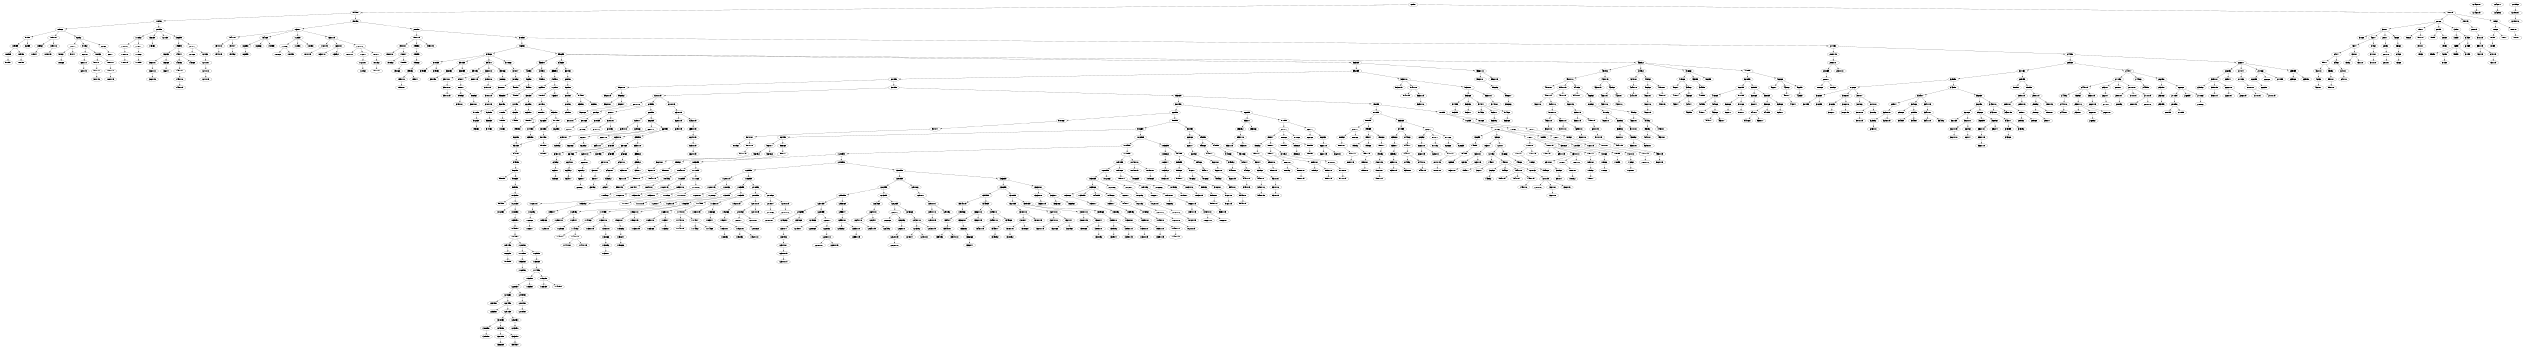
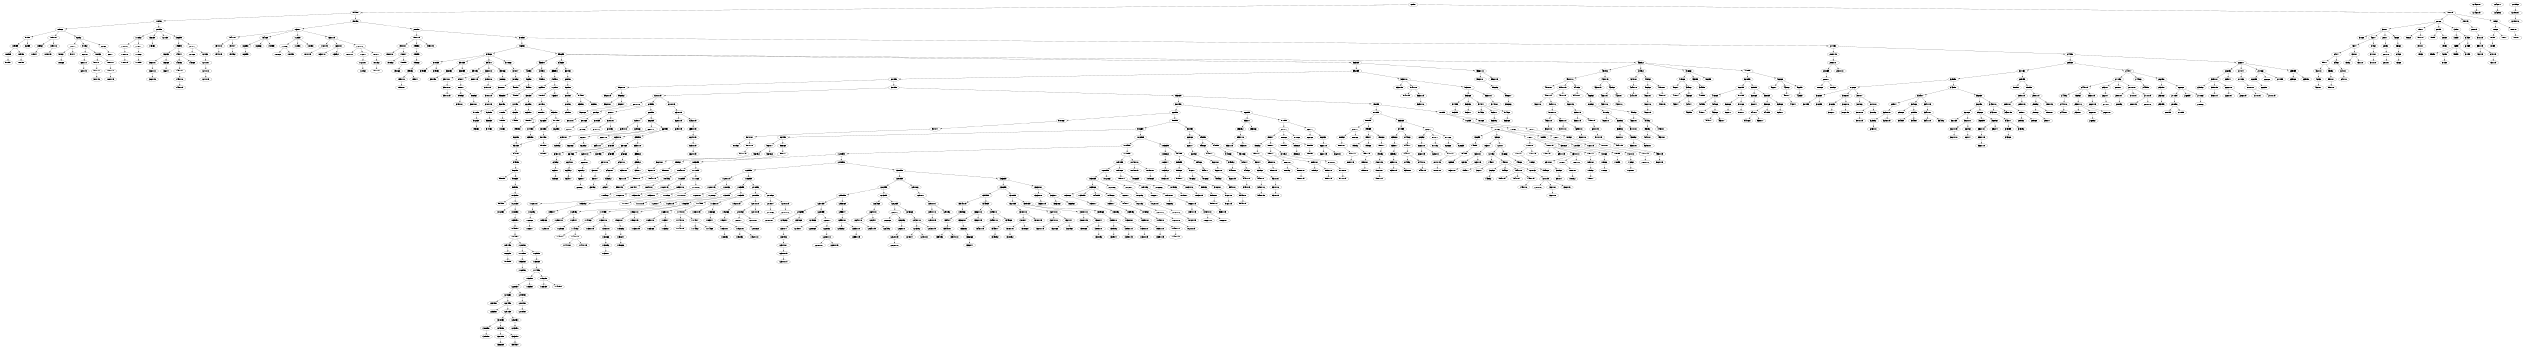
node "583_119": label "583_119" -> "533_119"
